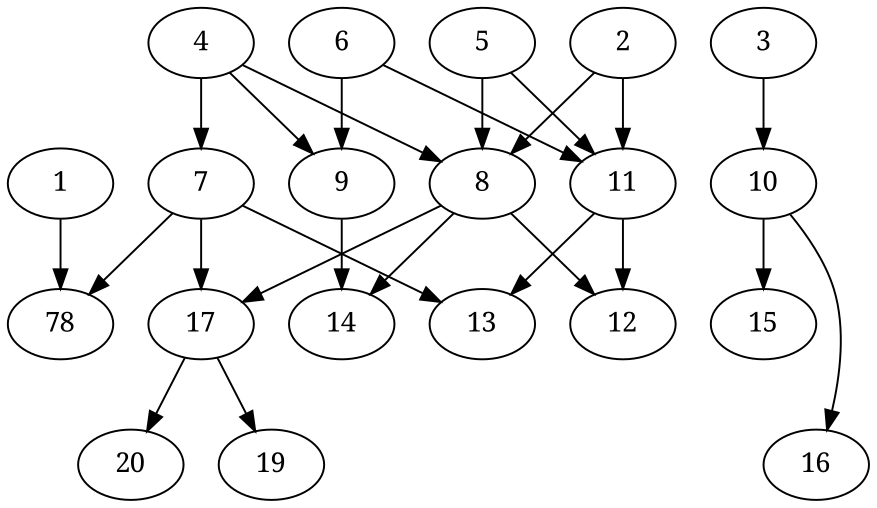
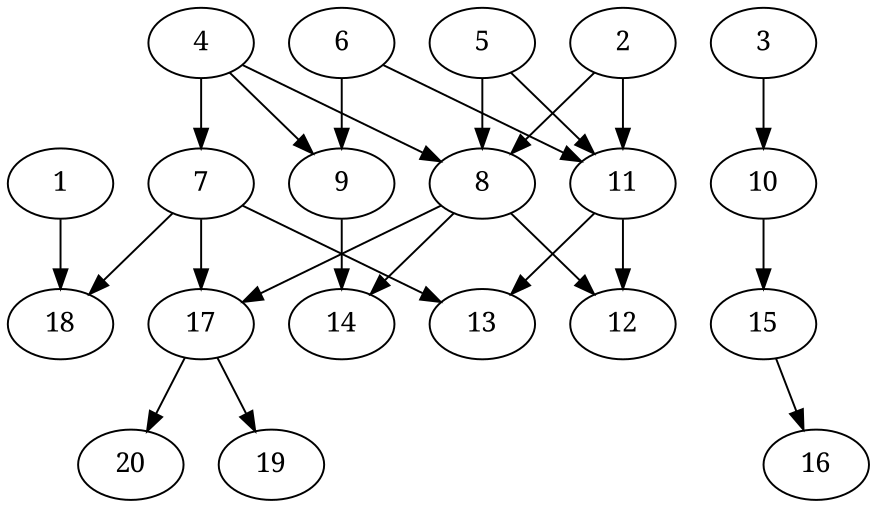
edge "10" -> "16": now "15" -> "16"
node "78": label "78" -> "18"
